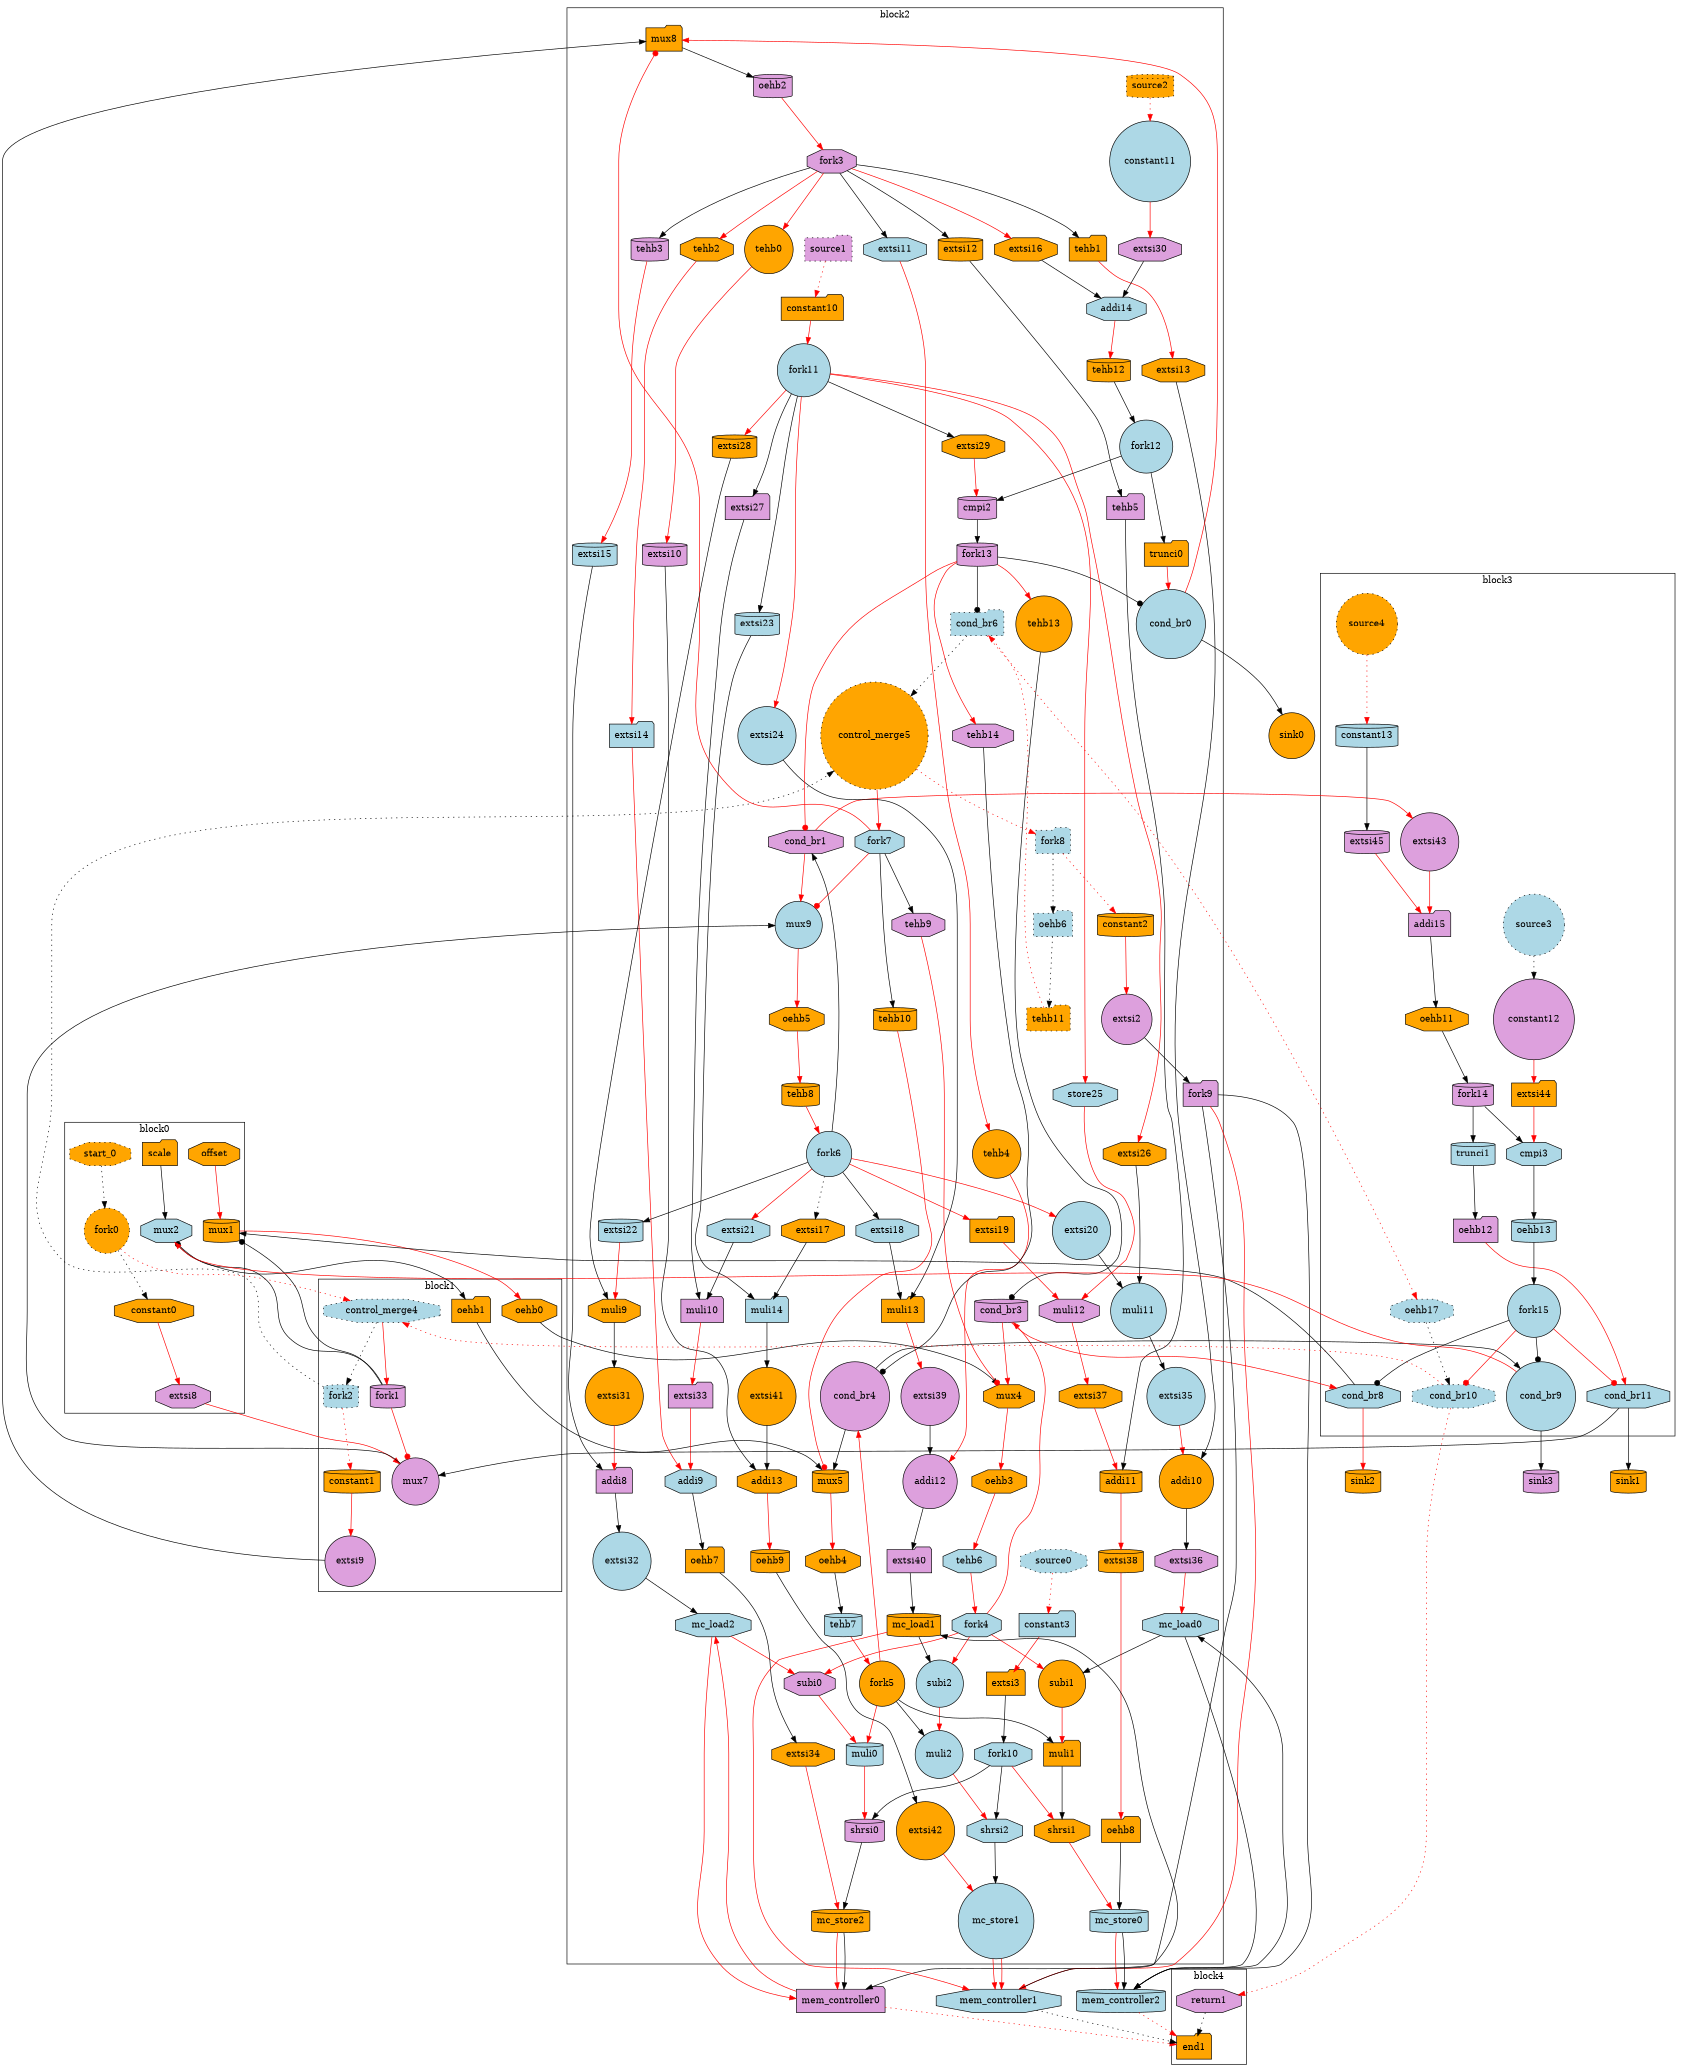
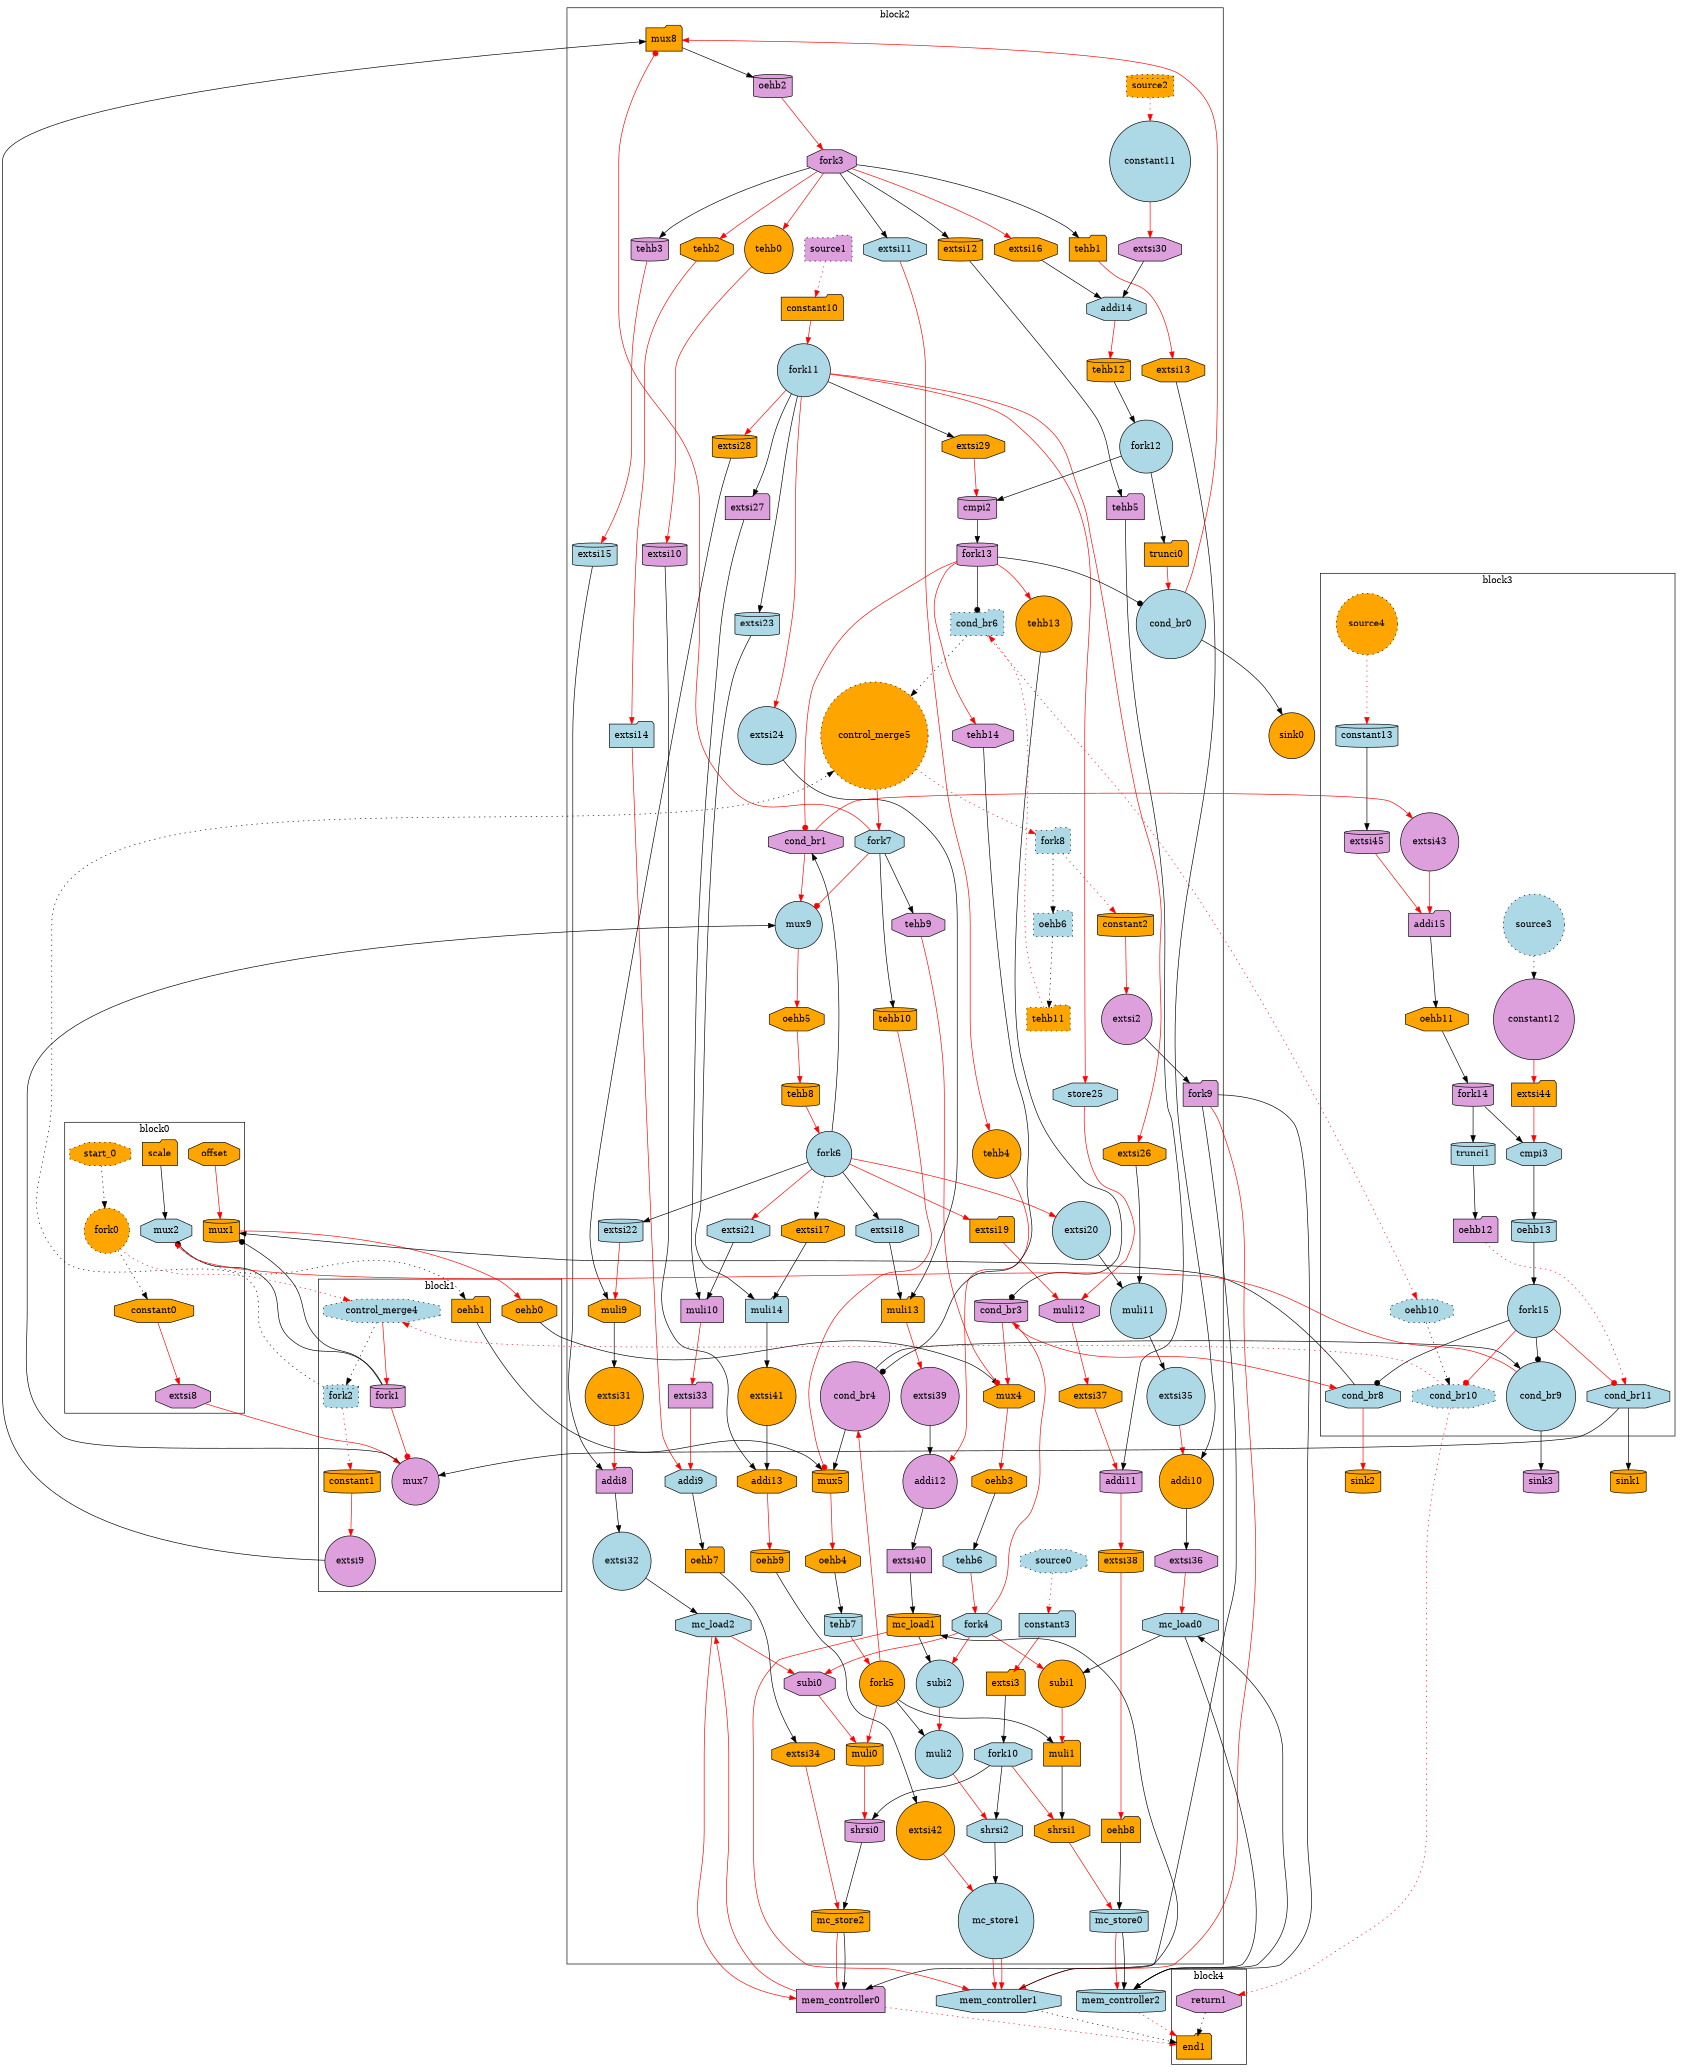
edge "mux2" -- "oehb1": style solid -> dotted
edge "oehb12" -- "cond_br11": style solid -> dotted
node "oehb17": label "oehb17" -> "oehb10"
node "addi11": fillcolor orange -> plum
edge "oehb3" -- "tehb6": color red -> black
node "muli0": fillcolor lightblue -> orange
